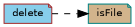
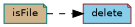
edge "delete" -> "isFile": reversed
